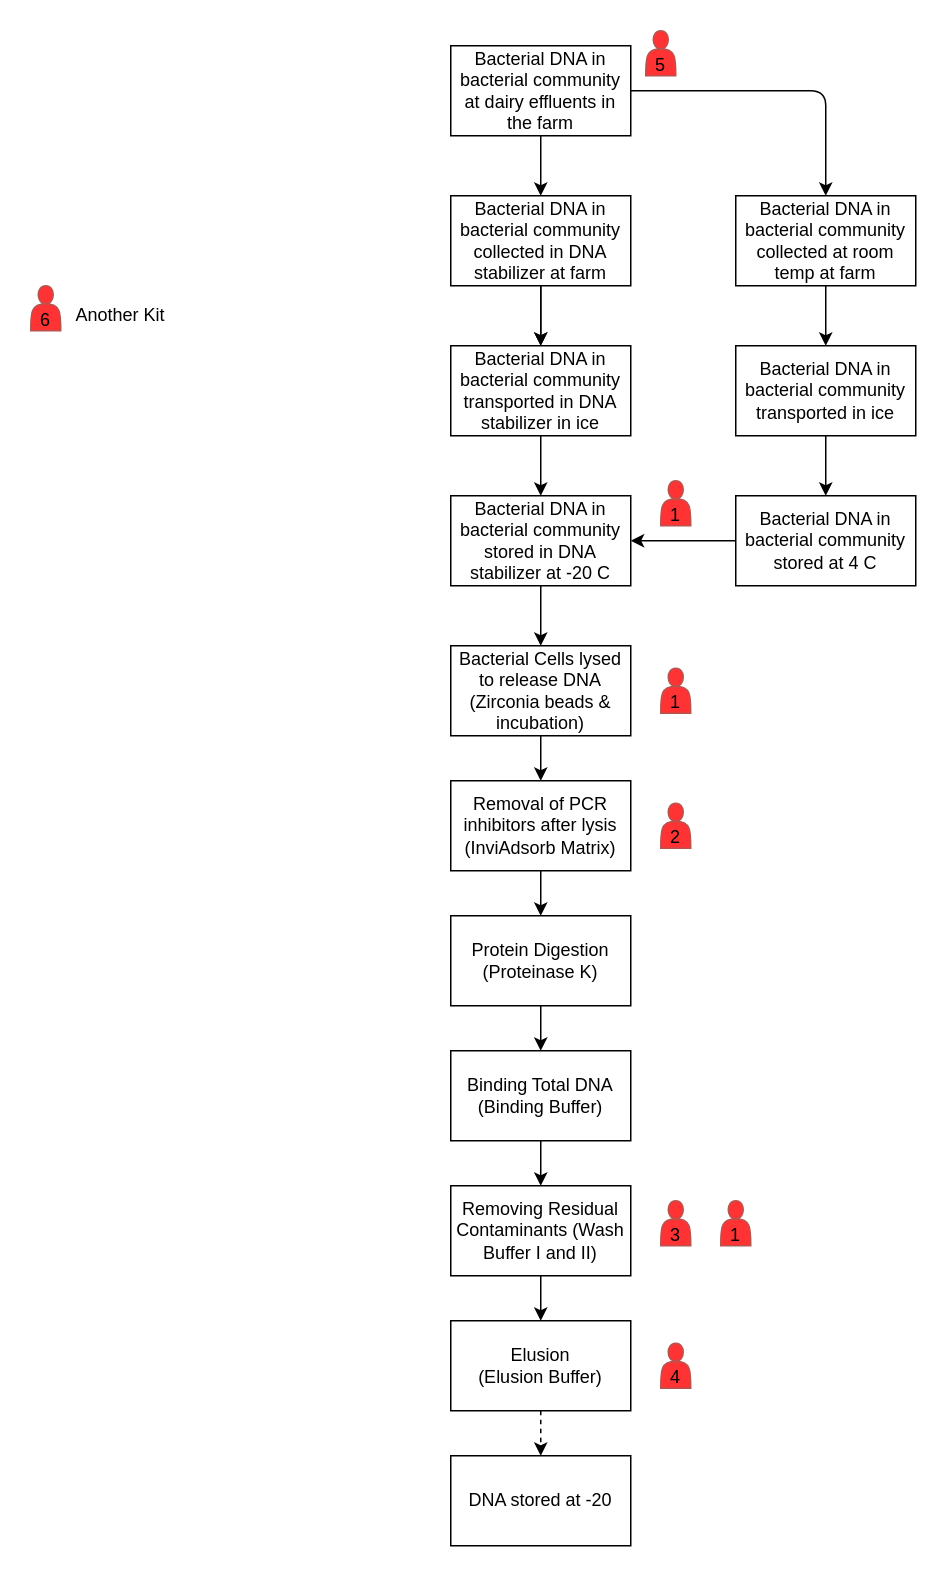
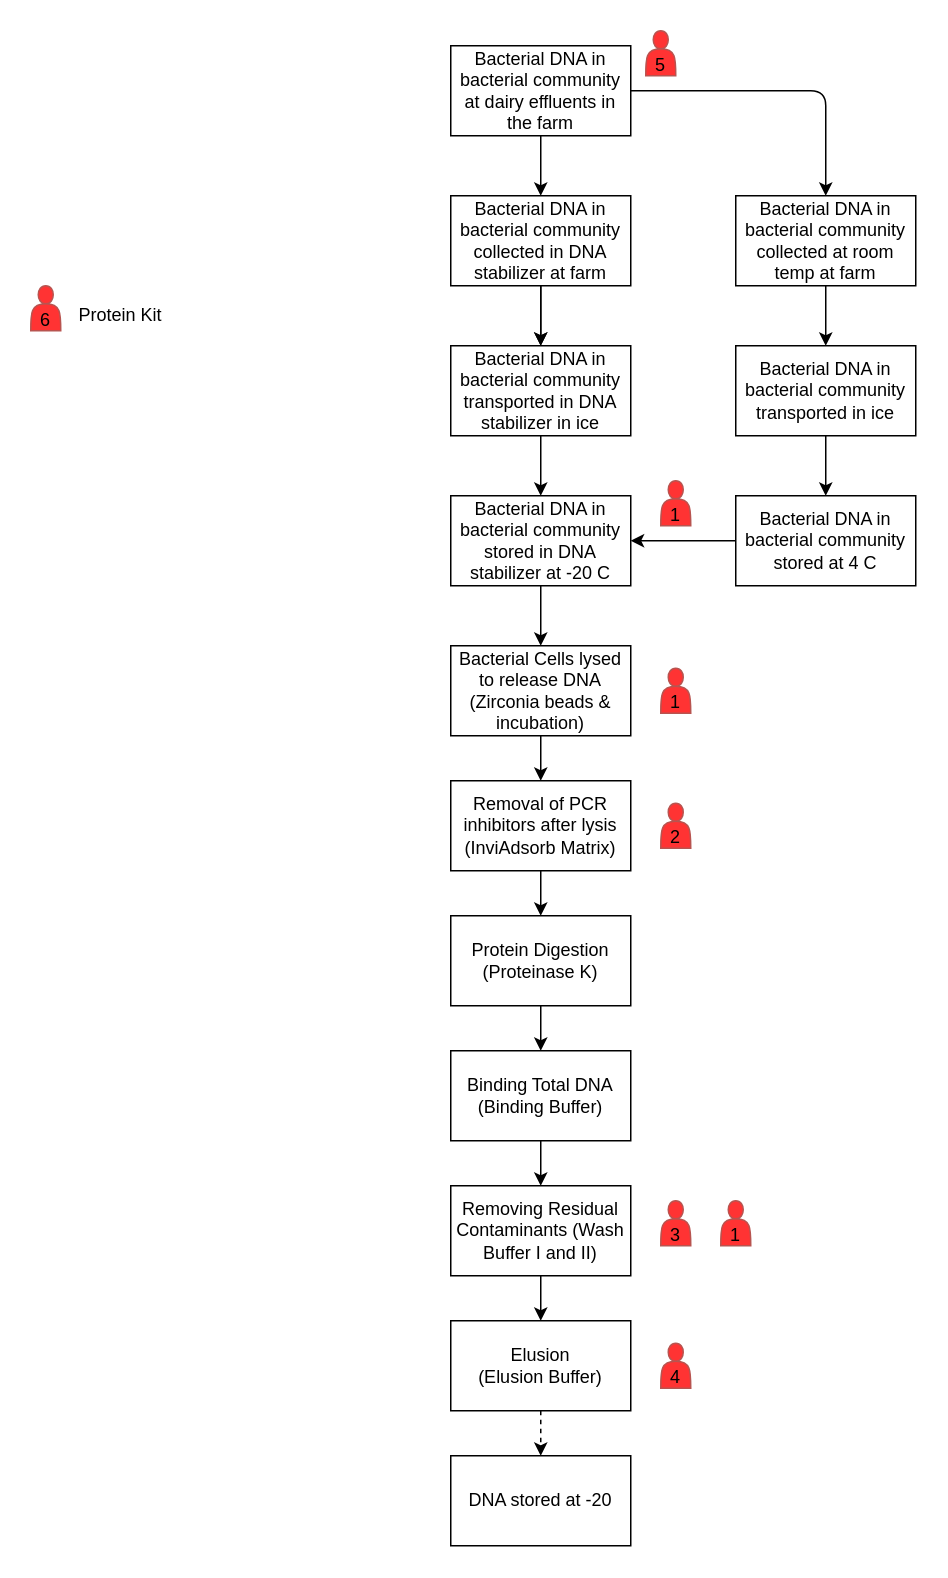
node "Another Kit": label "Another Kit" -> "Protein Kit"
